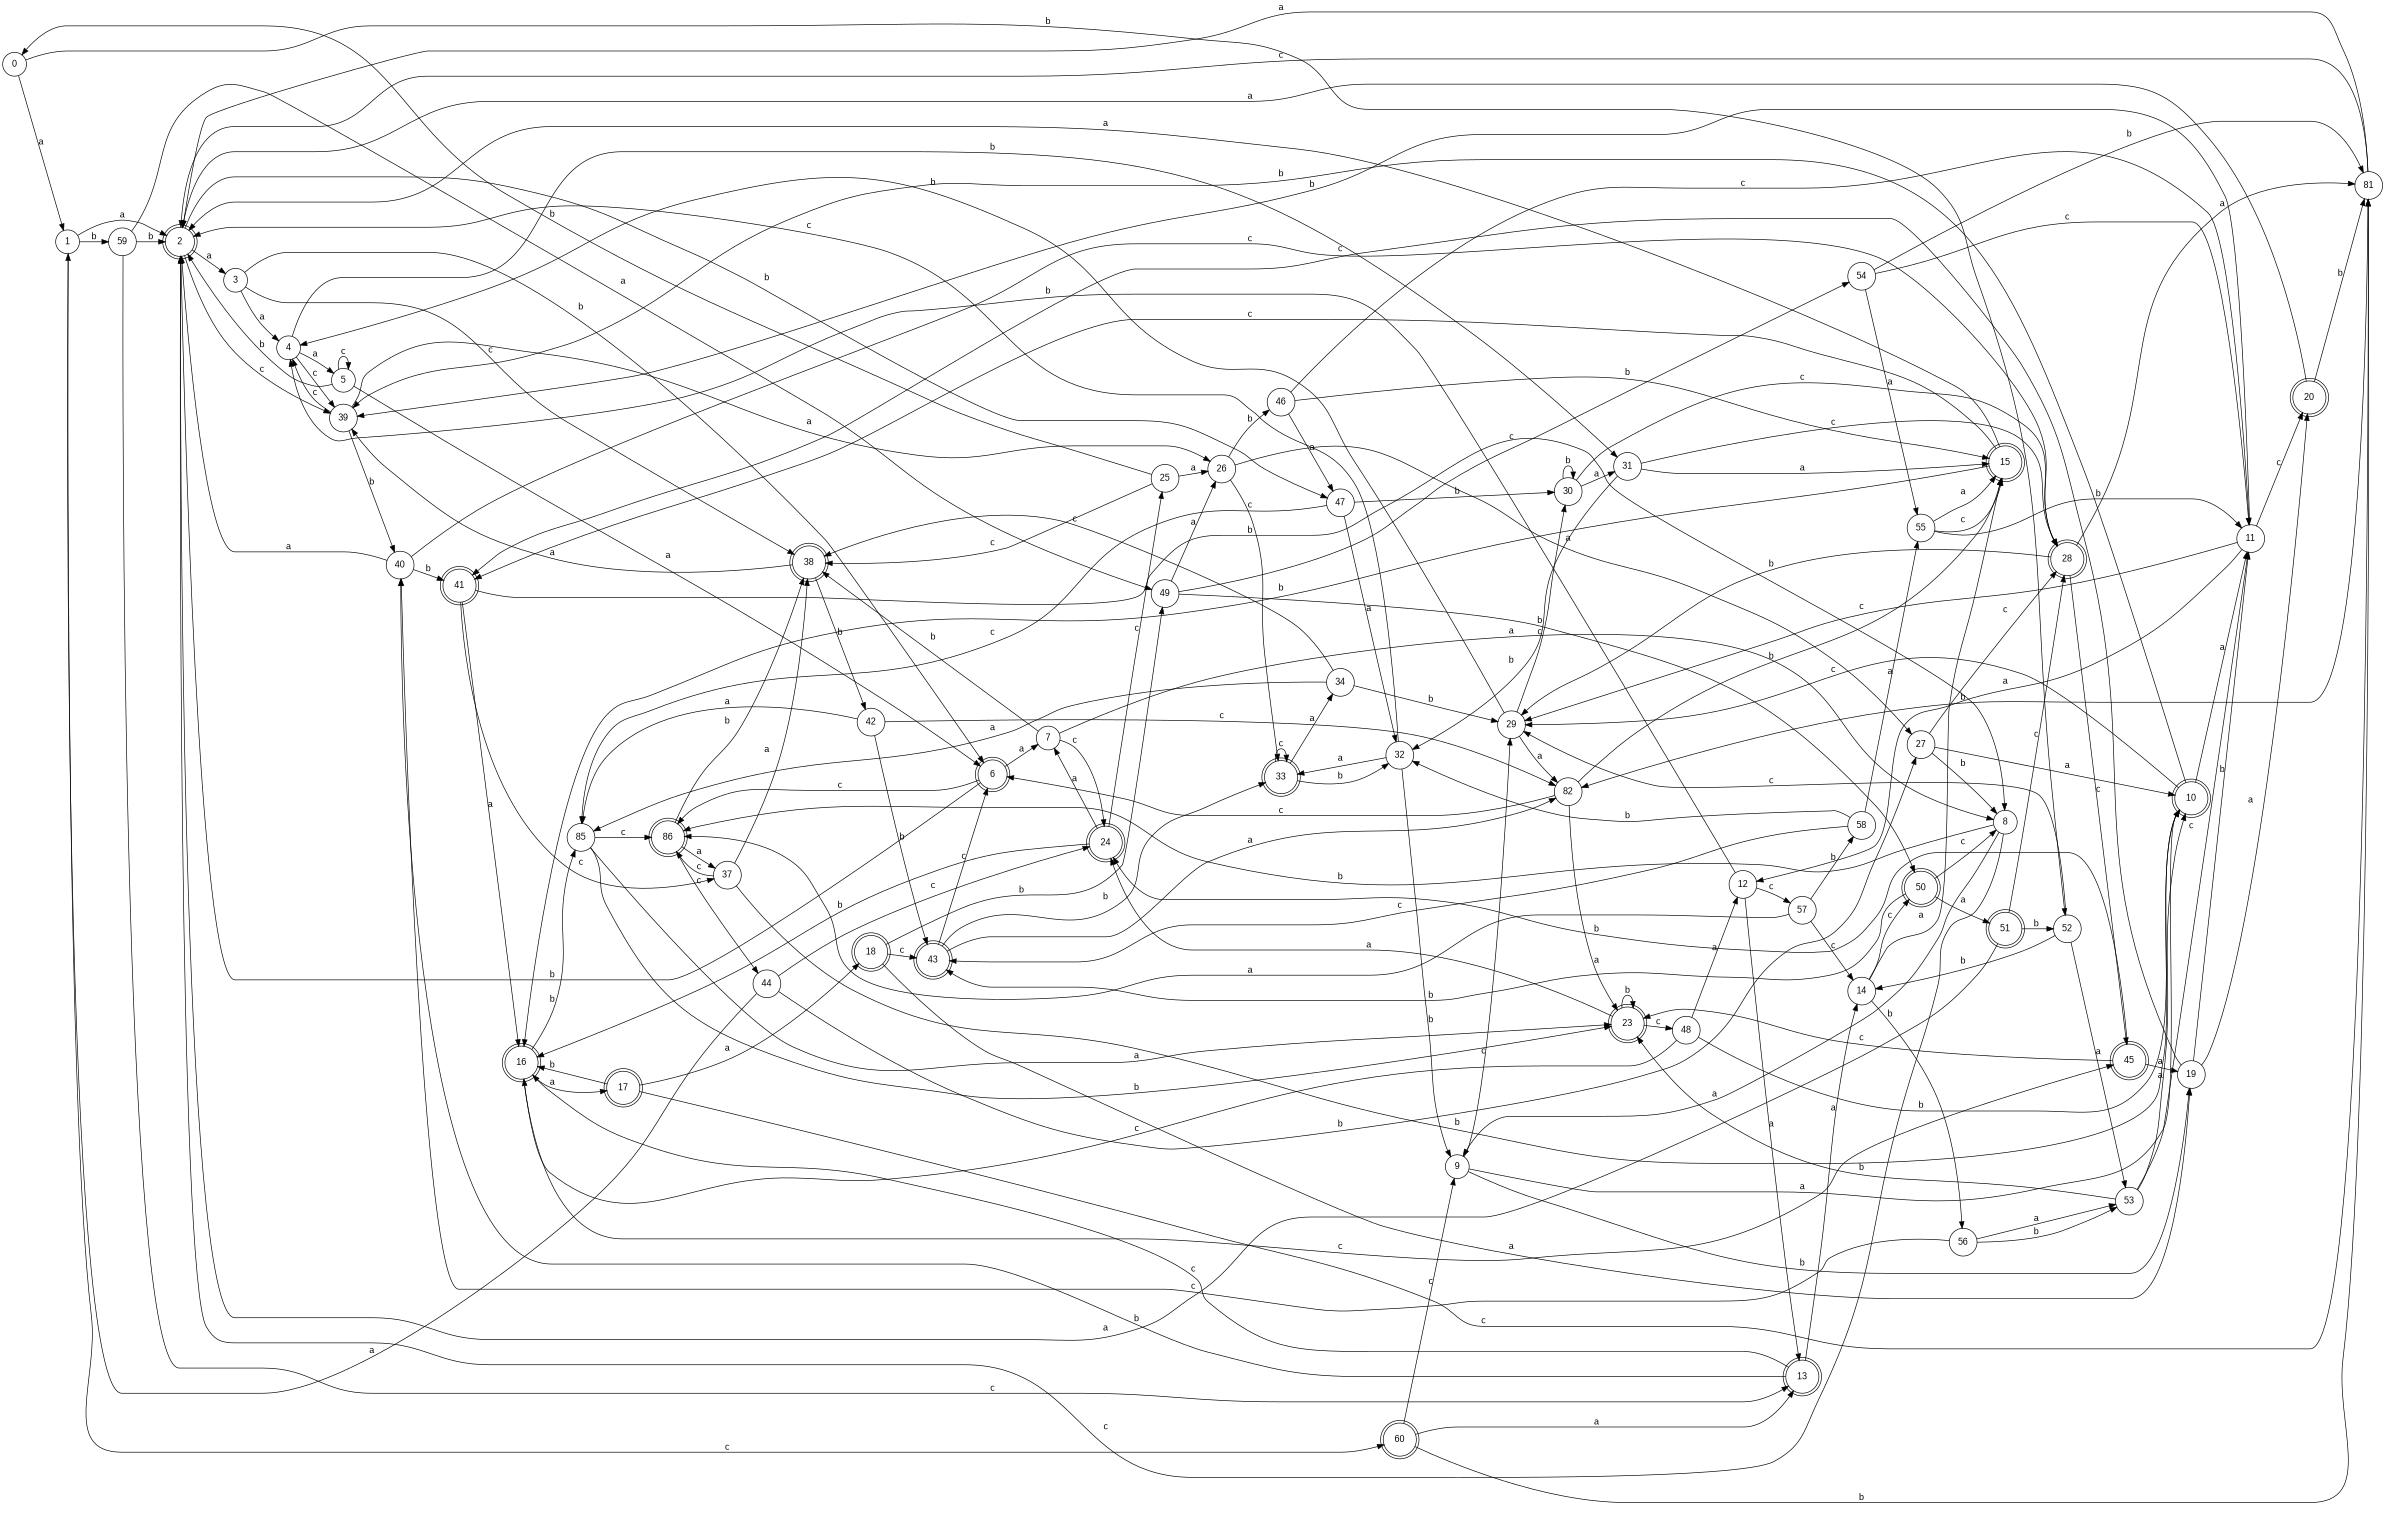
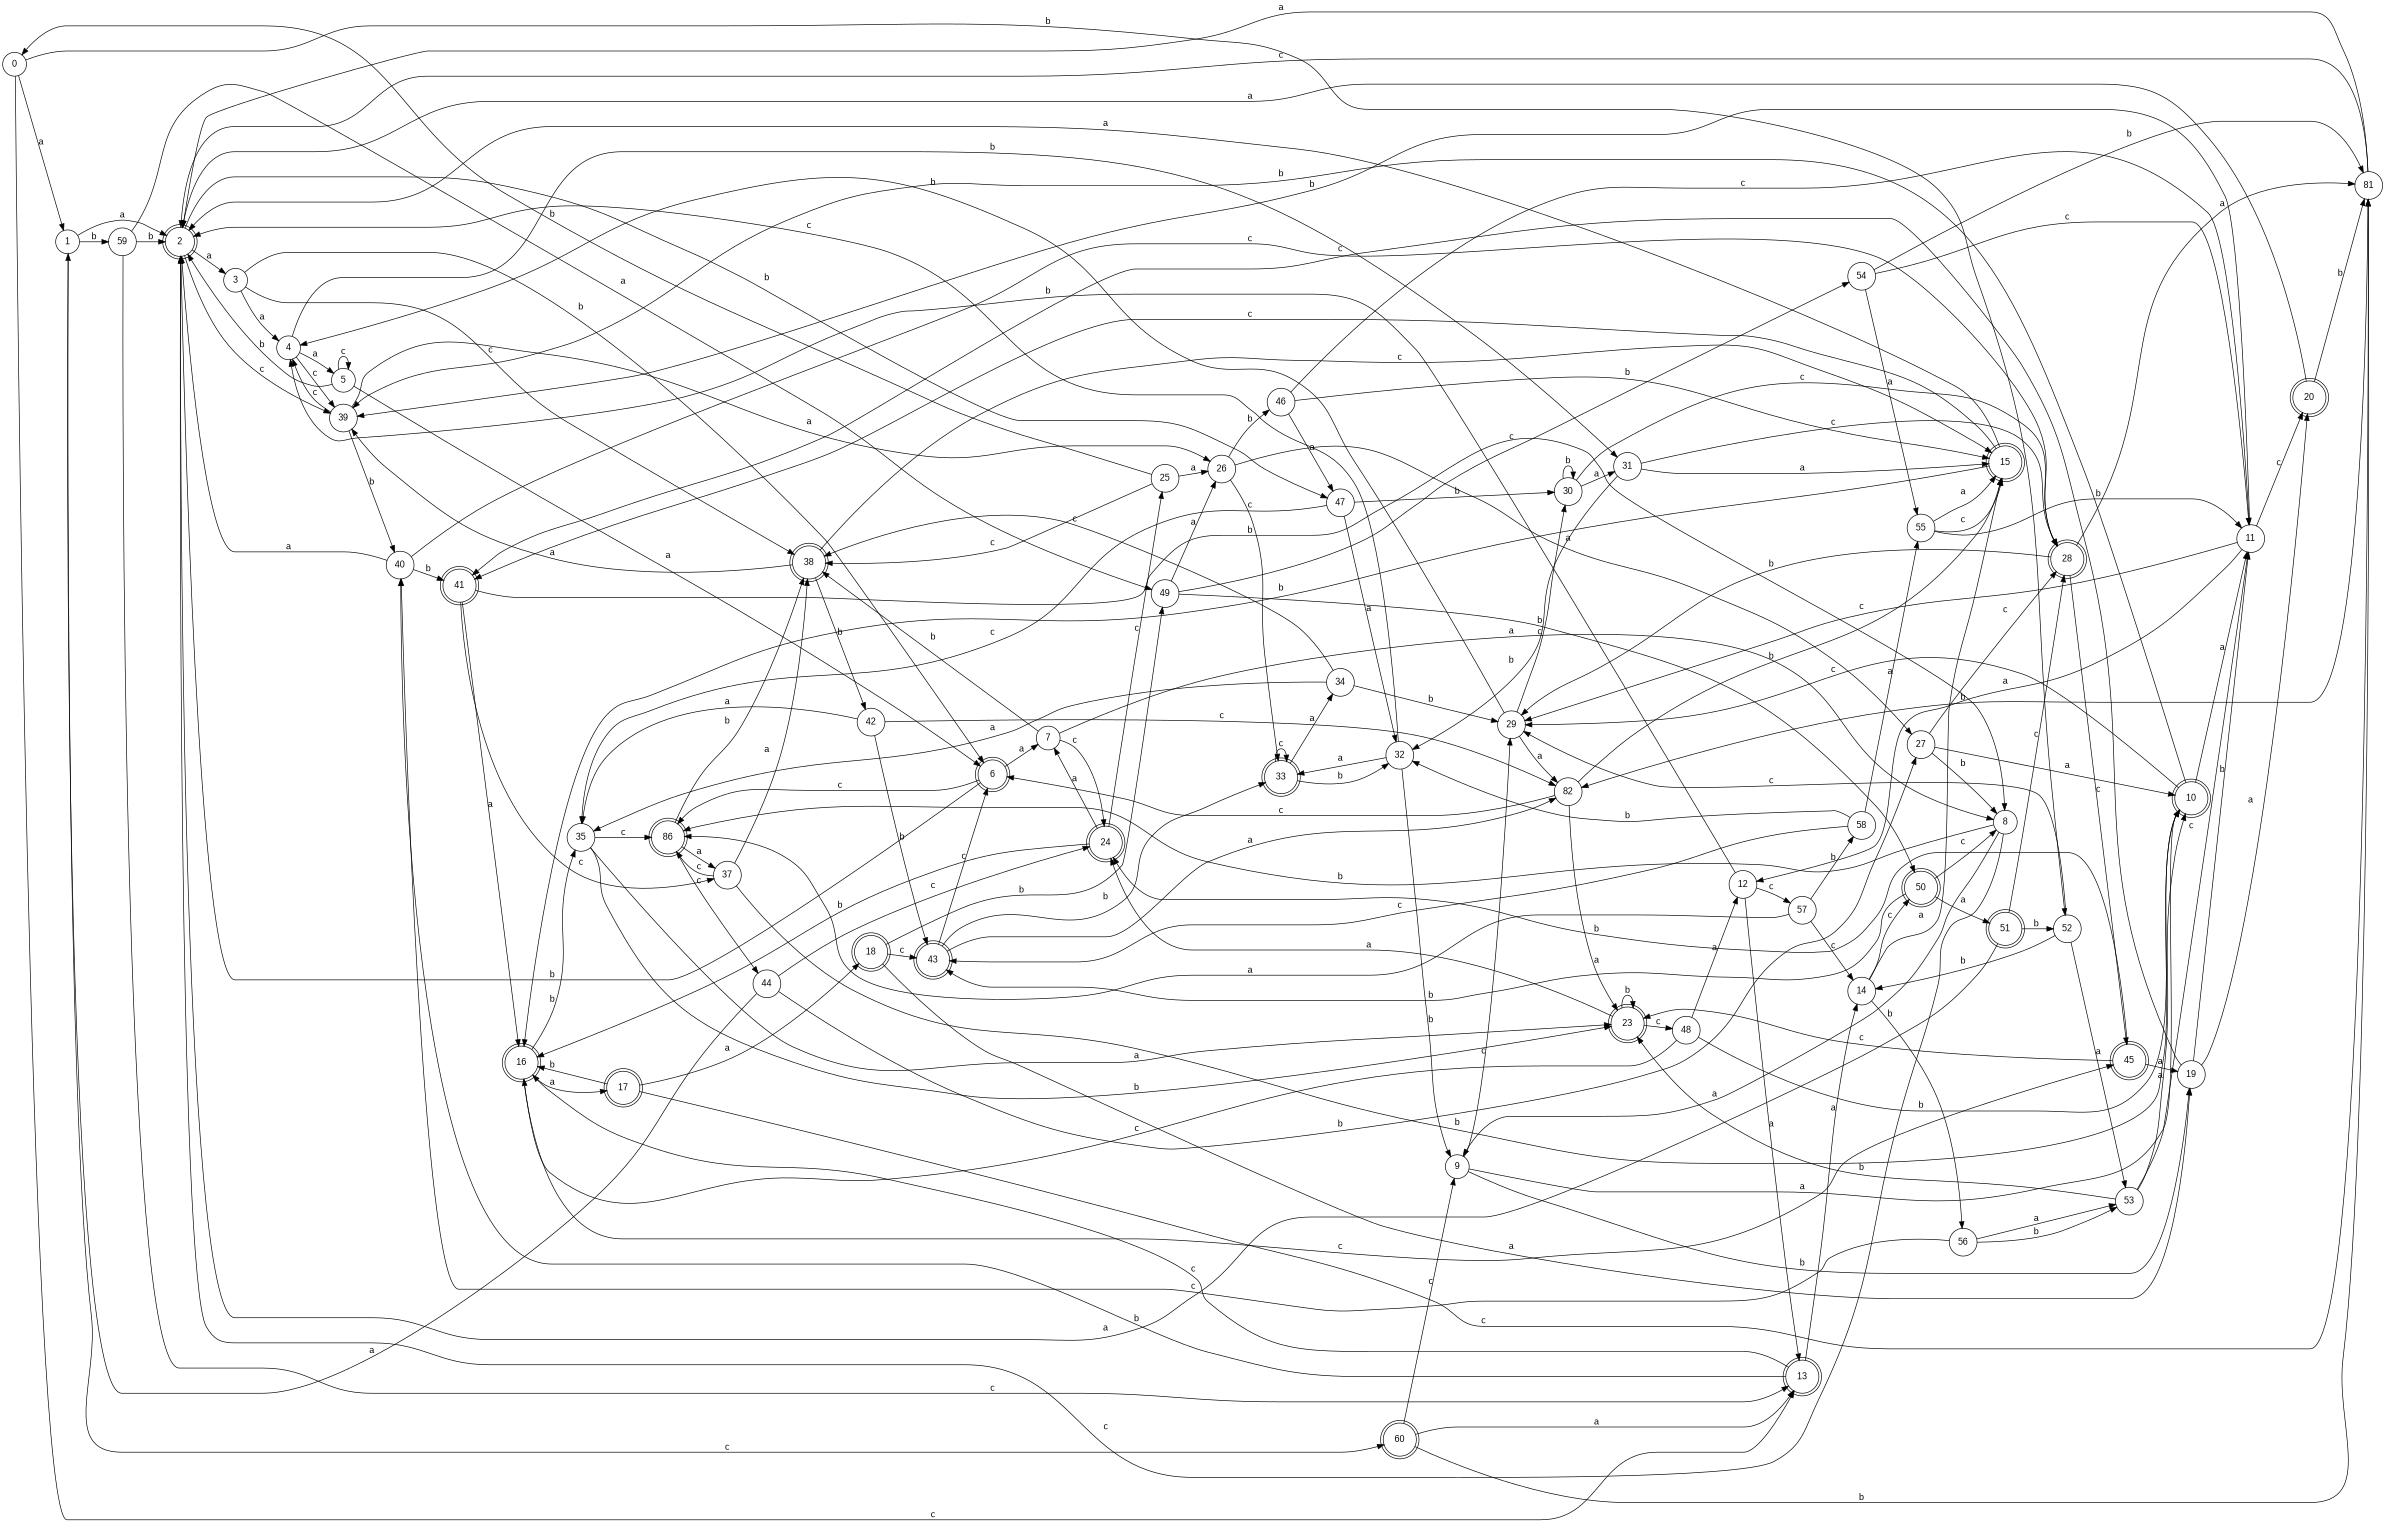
edge "38" -> "15": added, label "c"
node "85": label "85" -> "35"
edge "0" -> "13": added, label "c"
